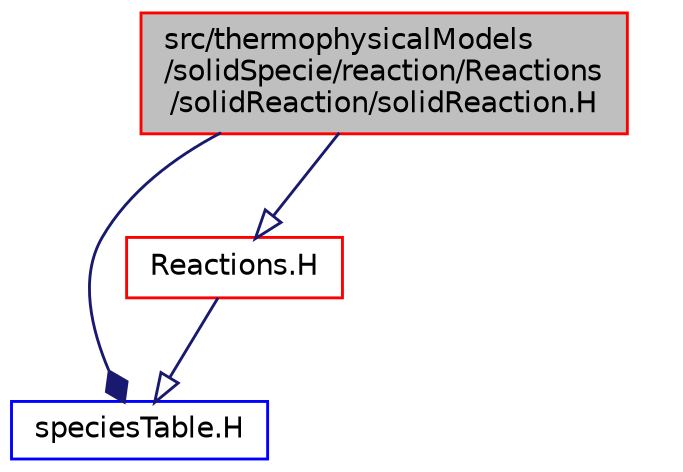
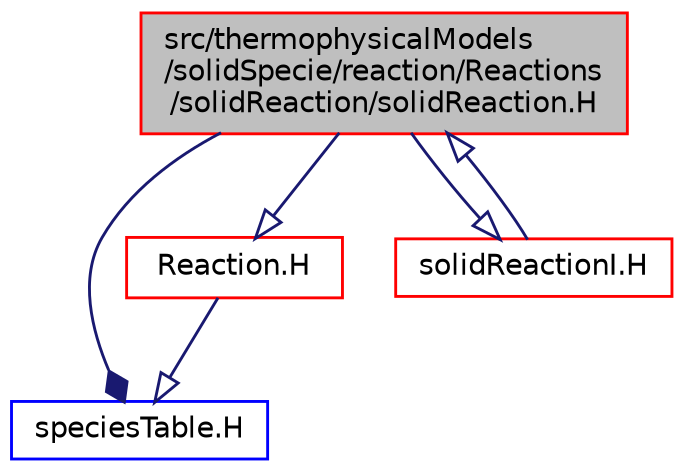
node "Reactions.H": label "Reactions.H" -> "Reaction.H"
node "solidReactionI.H": added
